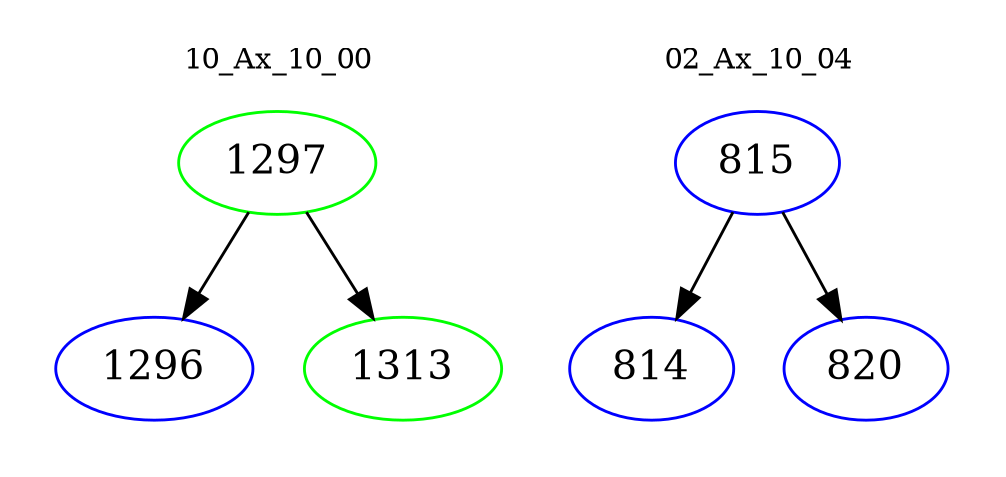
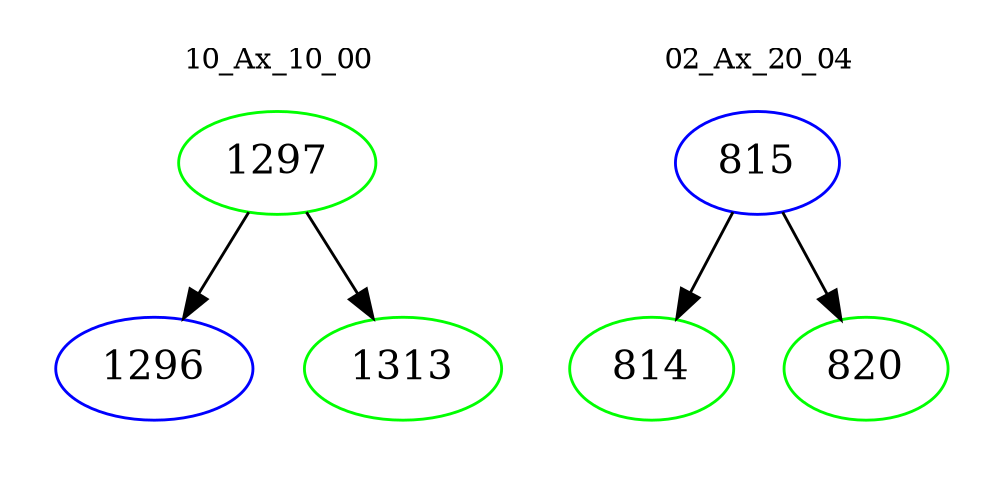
cluster "02_Ax_10_04": label "02_Ax_10_04" -> "02_Ax_20_04"
node "814": color blue -> green
node "820": color blue -> green
